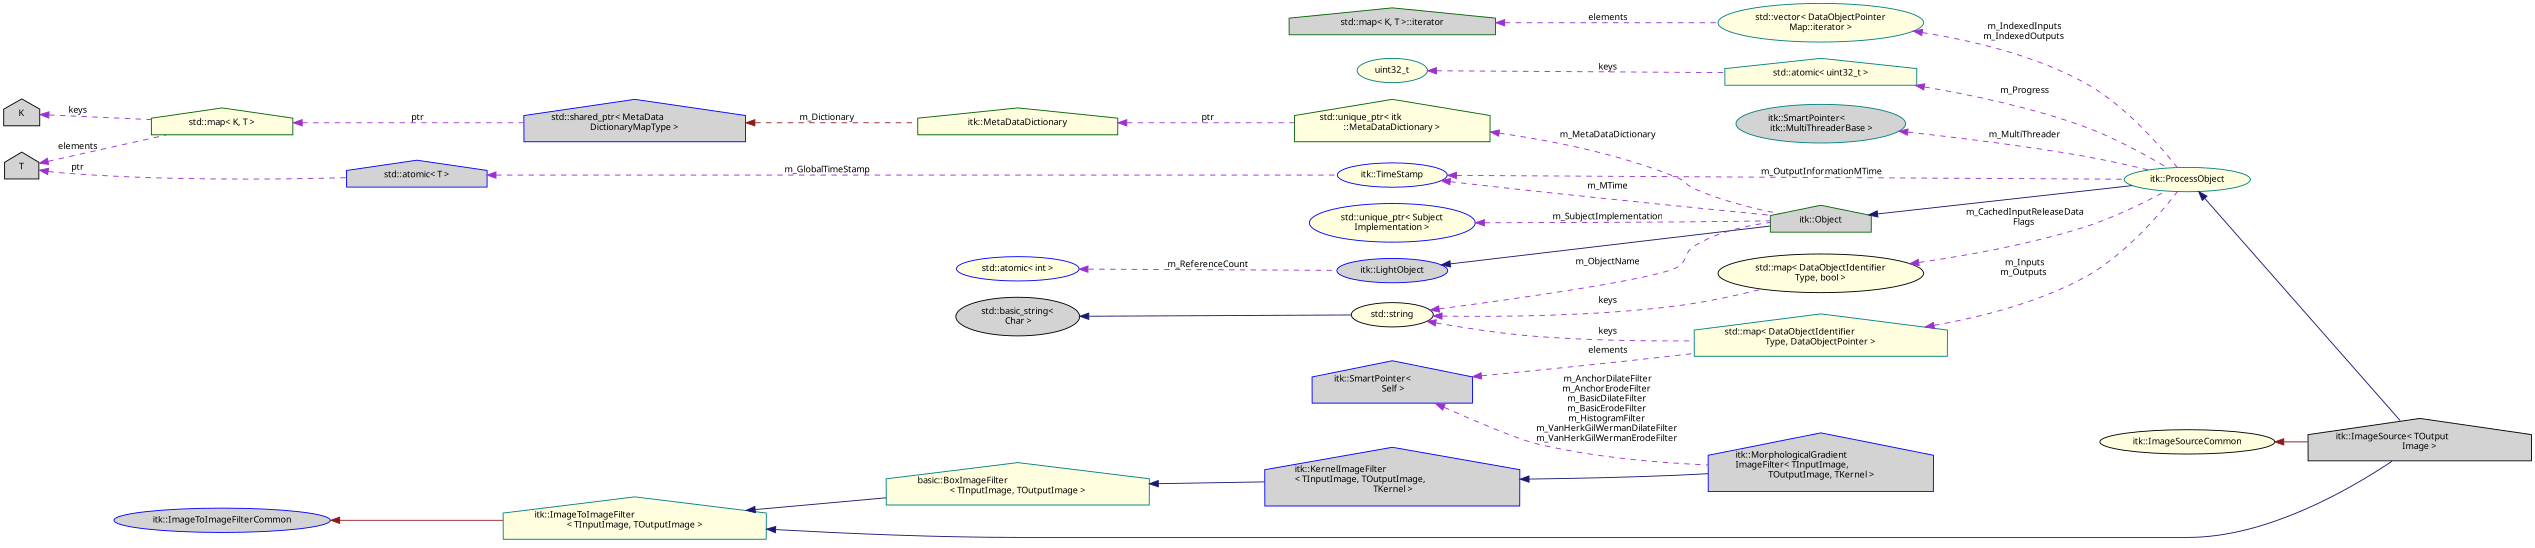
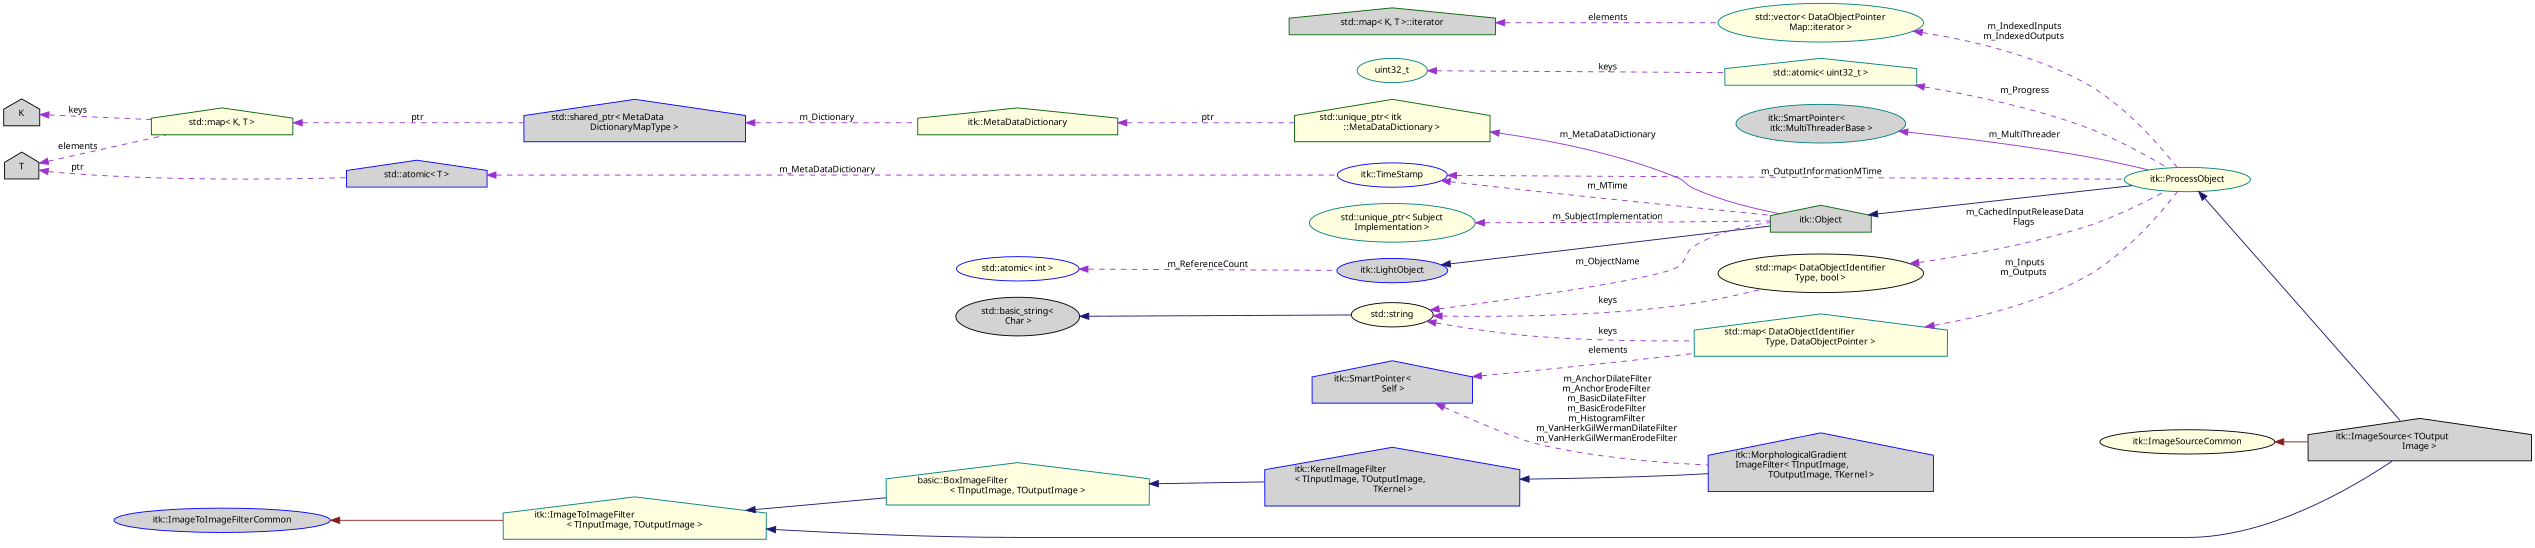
edge "itk::MetaDataDictionary" -> "std::shared_ptr< MetaData DictionaryMapType >": color firebrick4 -> darkorchid3
edge "itk::ProcessObject" -> "itk::SmartPointer< itk::MultiThreaderBase >": style dashed -> solid
edge "itk::Object" -> "std::unique_ptr< itk ::MetaDataDictionary >": style dashed -> solid
edge "itk::TimeStamp" -> "std::atomic< T >": label " m_GlobalTimeStamp" -> " m_MetaDataDictionary"
node "std::unique_ptr< Subject Implementation >": color blue -> teal
